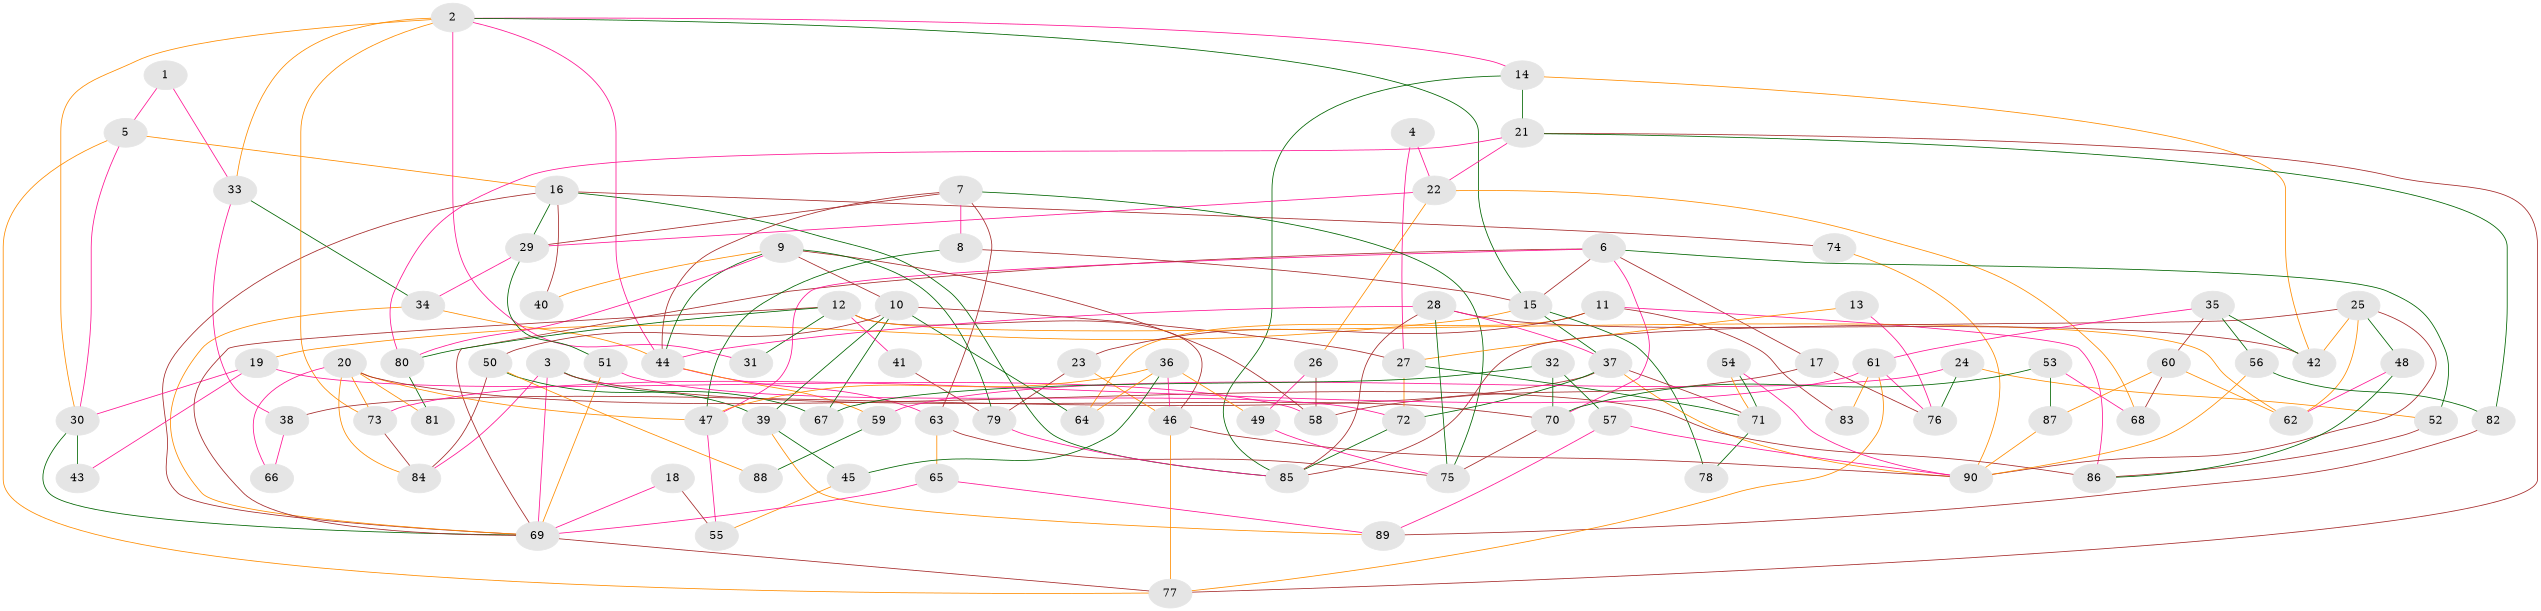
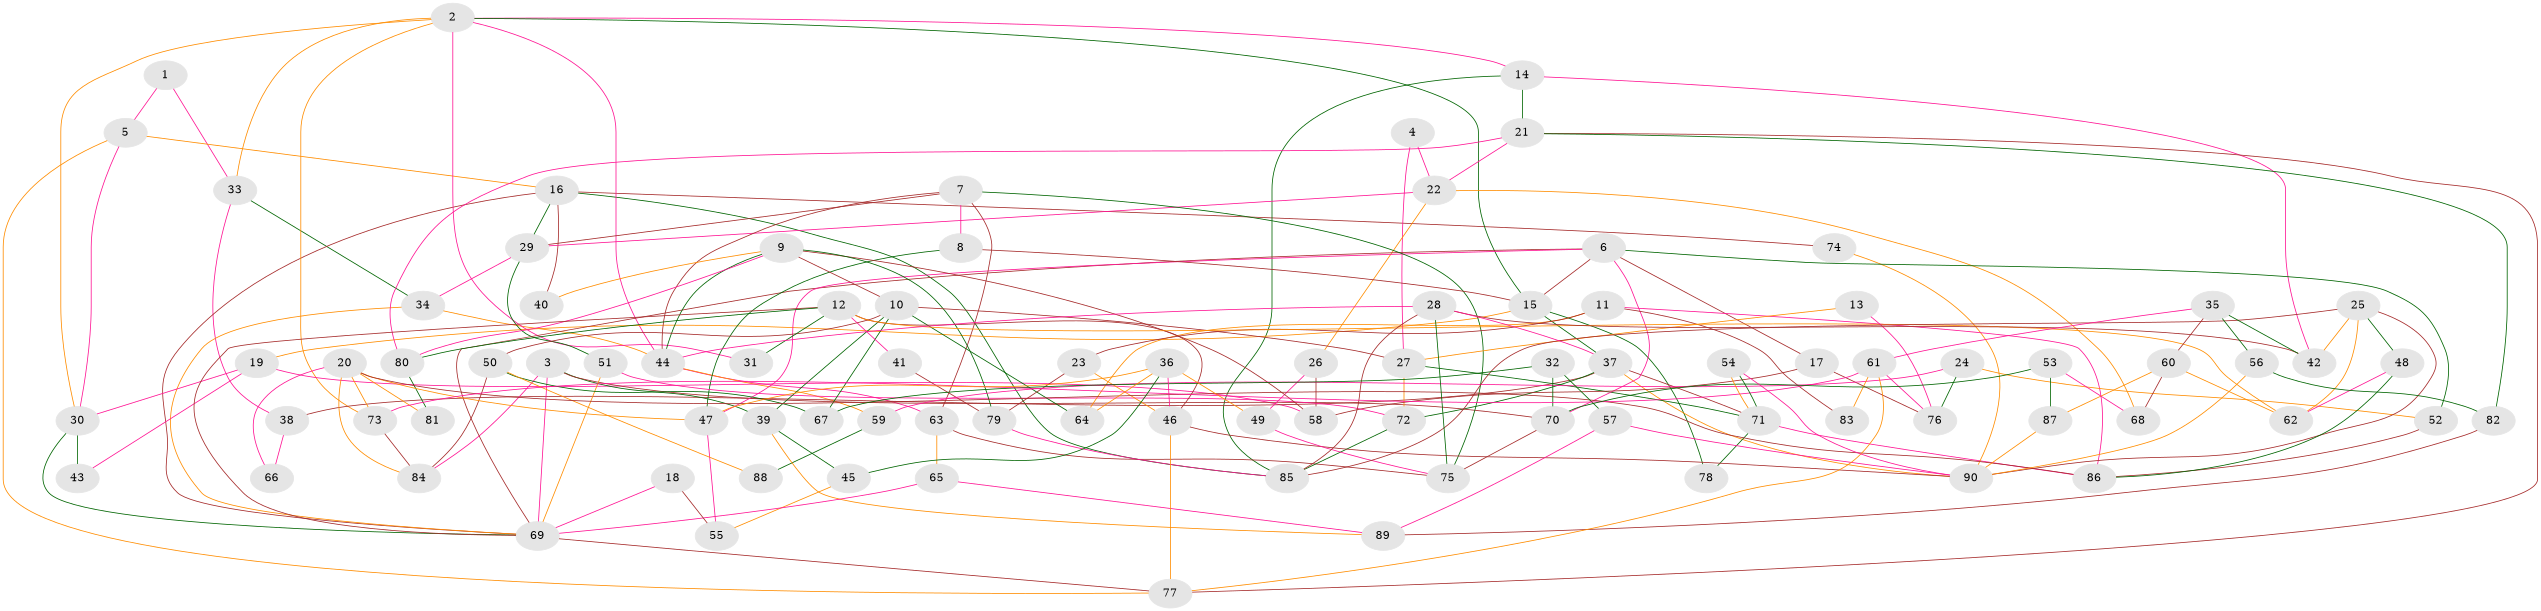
edge "14" -- "42": color darkorange -> deeppink
edge "71" -- "86": added
